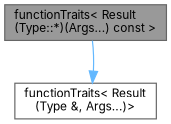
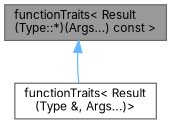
edge "functionTraits< Result (Type::*)(Args...) const >" -> "functionTraits< Result (Type &, Args...)>": reversed
